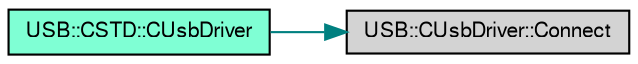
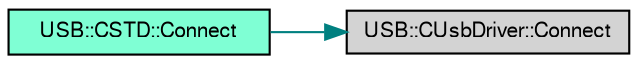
node "USB::CSTD::CUsbDriver": label "USB::CSTD::CUsbDriver" -> "USB::CSTD::Connect"
